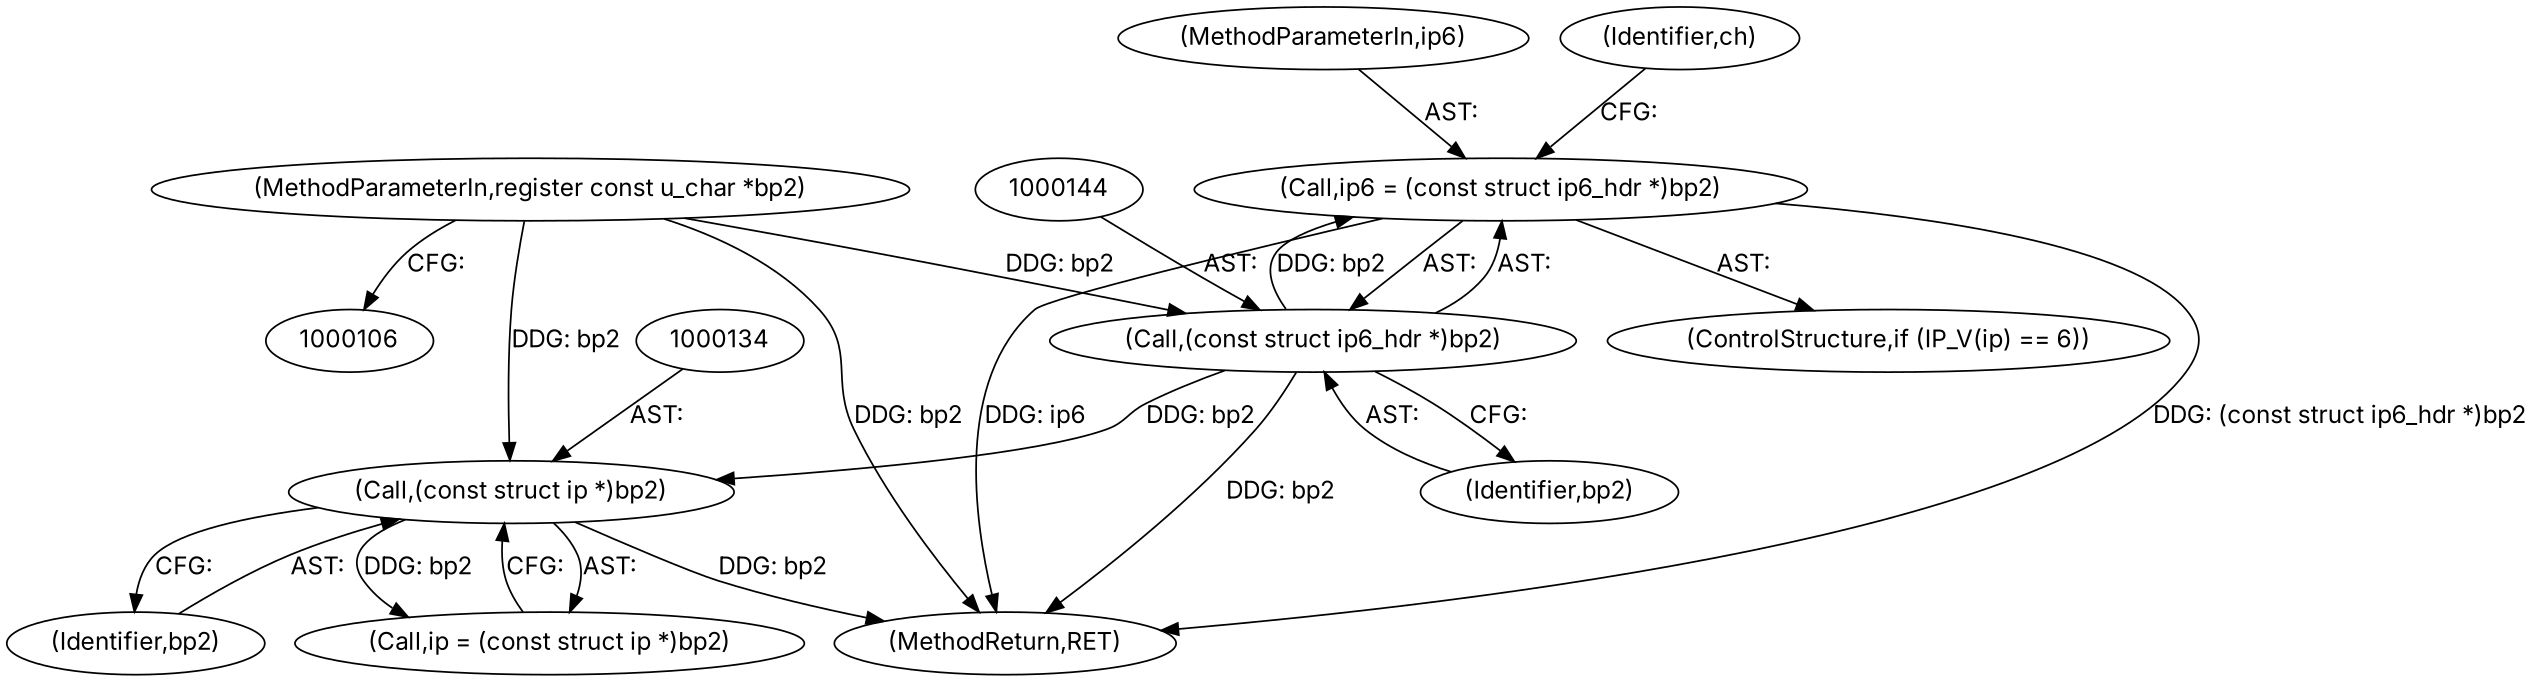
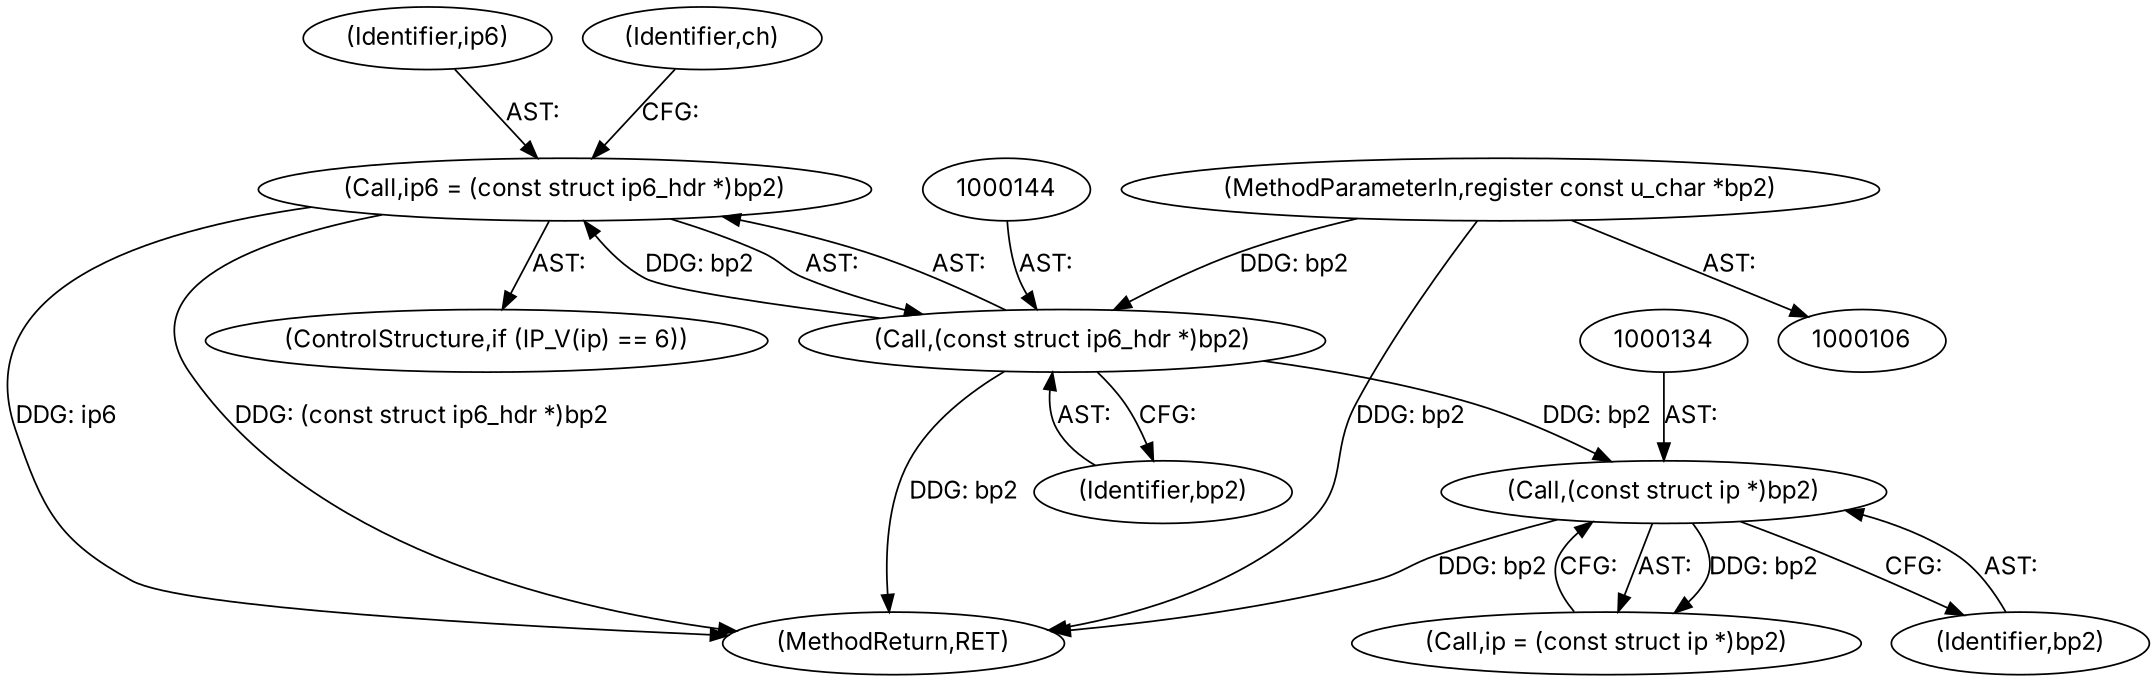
node "(MethodParameterIn,ip6)": label "(MethodParameterIn,ip6)" -> "(Identifier,ip6)"
edge "(MethodParameterIn,register const u_char *bp2)" -> "1000106": label "CFG: " -> "AST: "
edge "(MethodParameterIn,register const u_char *bp2)" -> "(Call,(const struct ip *)bp2)": removed, label "DDG: bp2"
